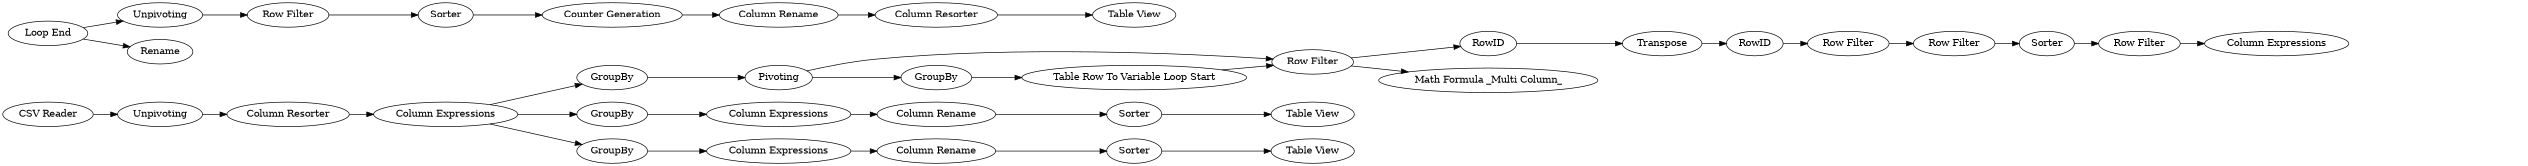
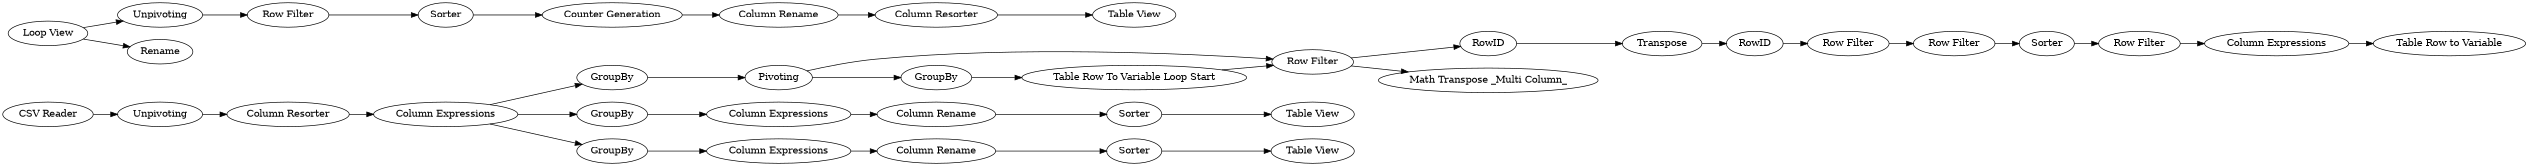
node "Loop End": label "Loop End" -> "Loop View"
node "Table Row to Variable": added
node "Math Formula _Multi Column_": label "Math Formula _Multi Column_" -> "Math Transpose _Multi Column_"
